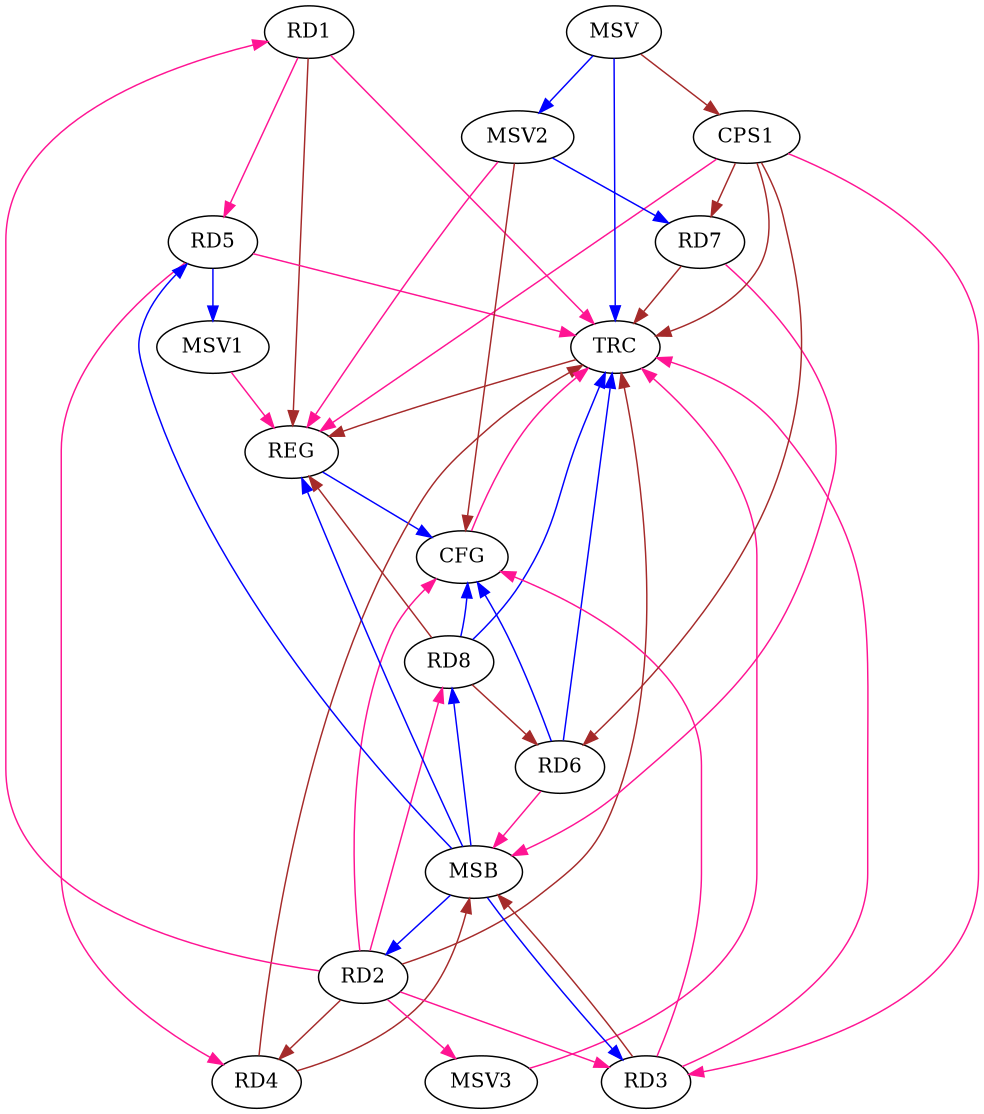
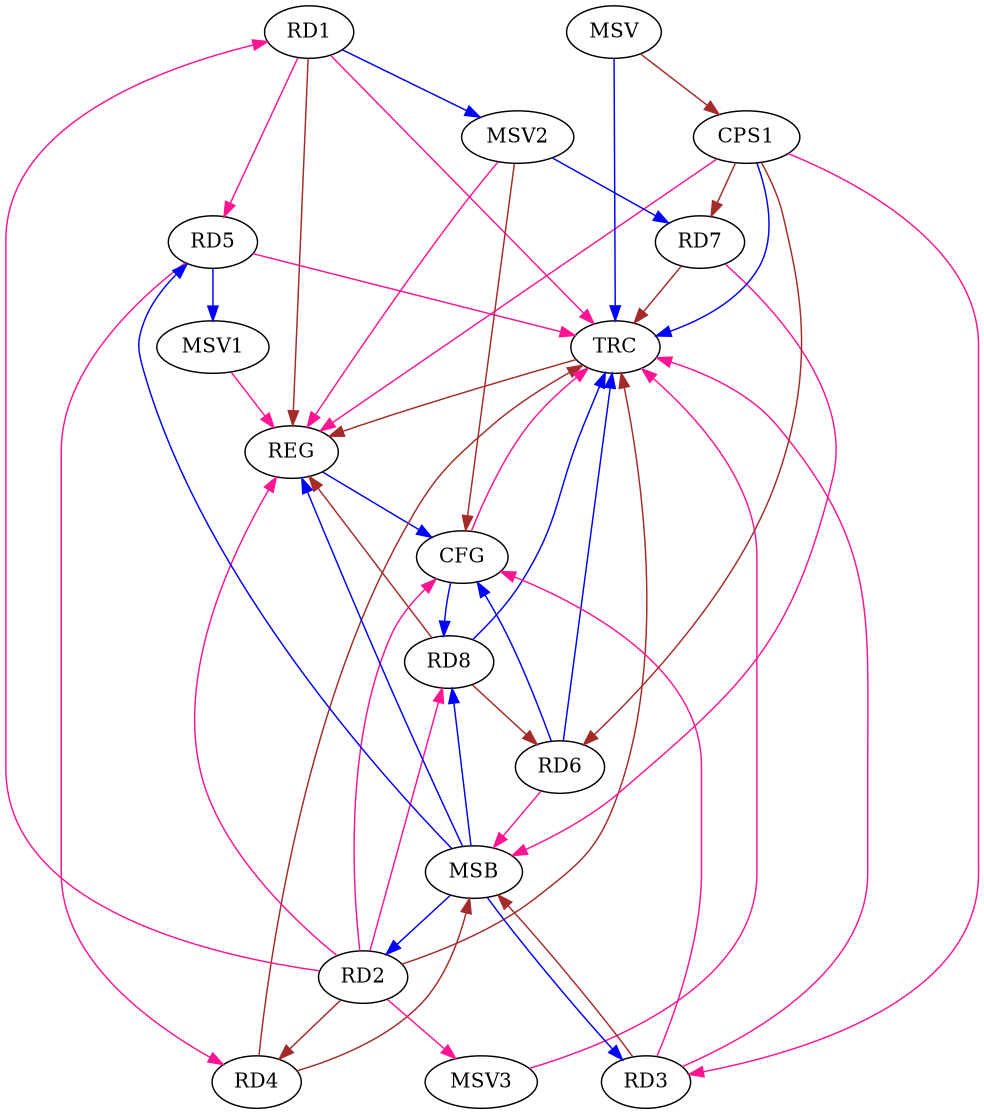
edge "MSV" -> "MSV2": now "RD1" -> "MSV2"
edge "CPS1" -> "TRC": color brown -> blue
edge "RD8" -> "CFG": reversed
edge "RD2" -> "RD3": now "RD2" -> "REG"
